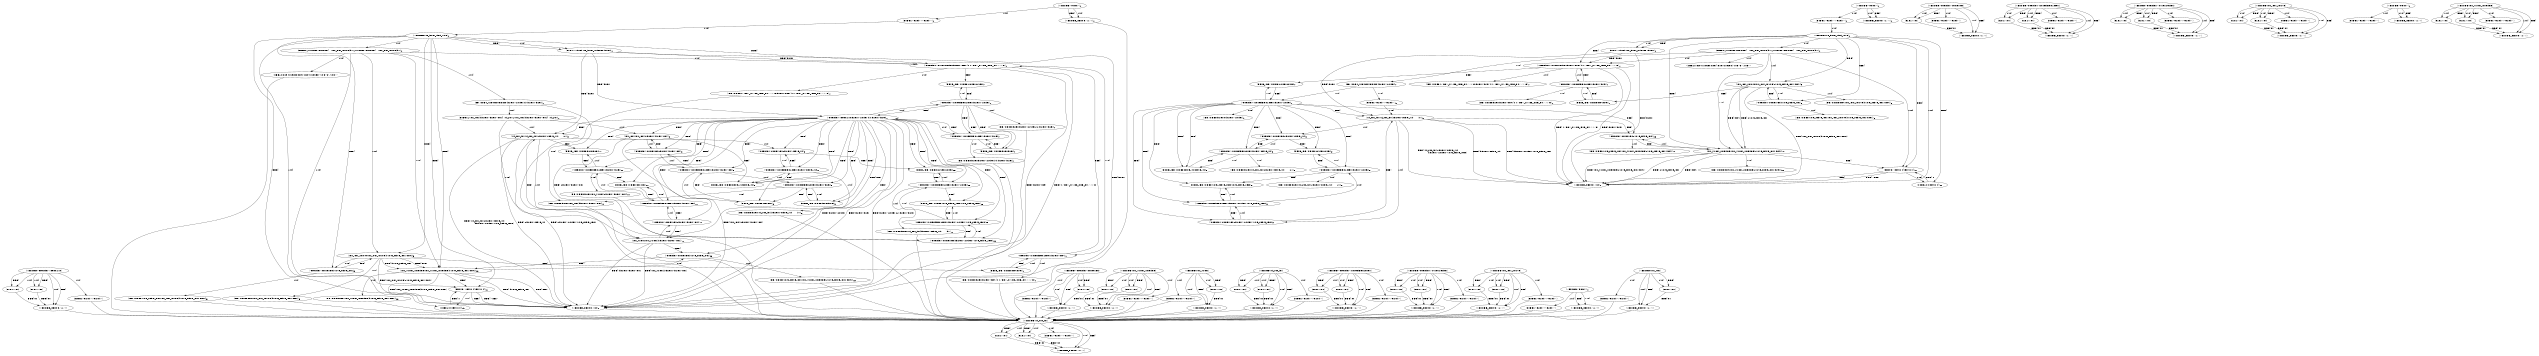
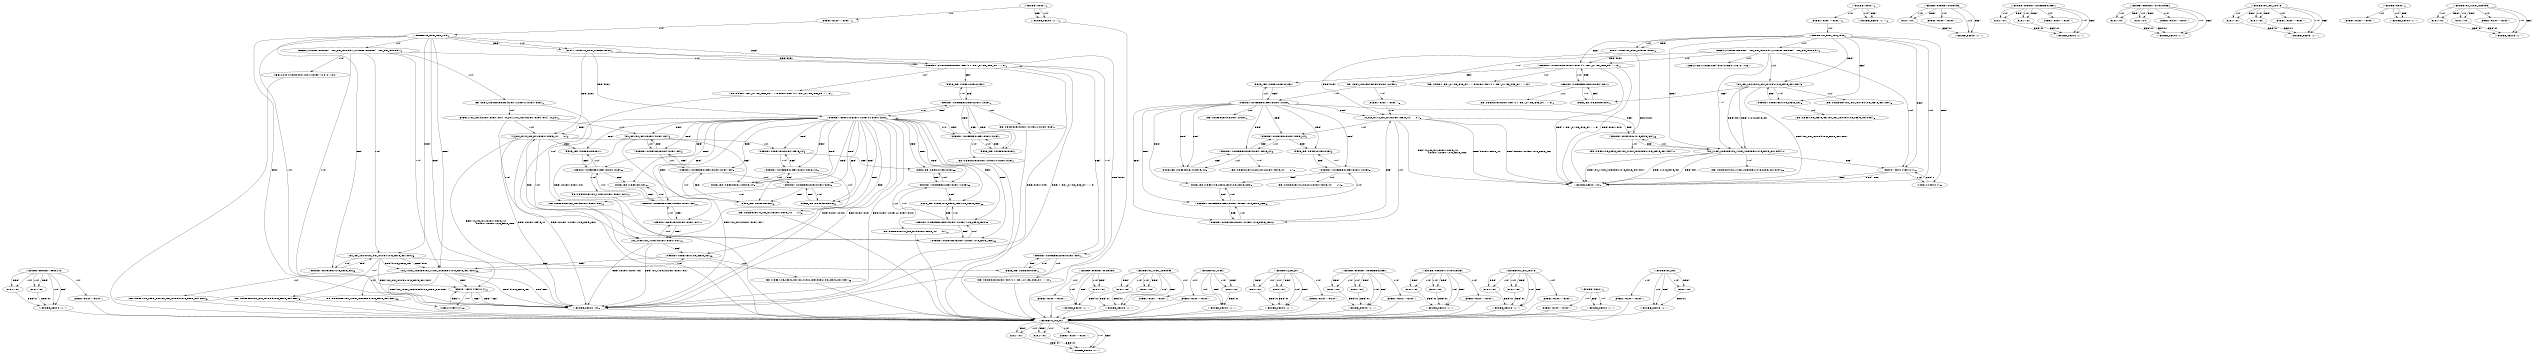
edge "(<operator>.logicalAnd,timeri->master && timeri->timer)" -> "(spin_unlock,spin_unlock(&timeri->timer->lock))": label "DDG: flags" -> "CDG: "
